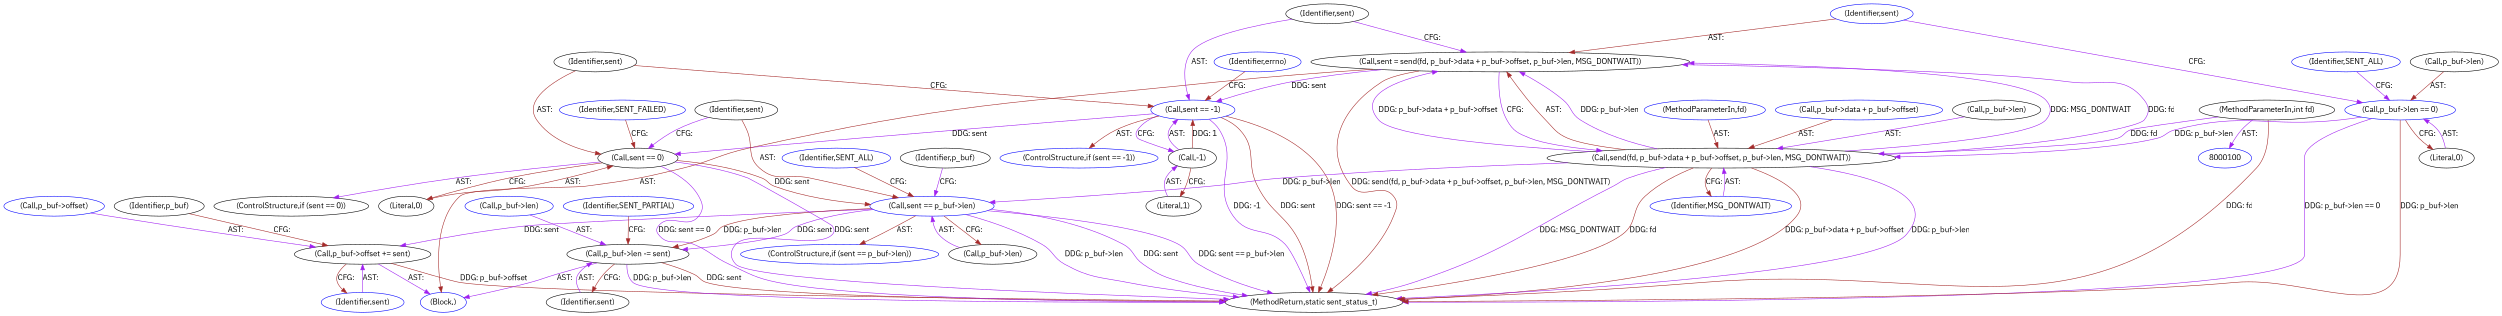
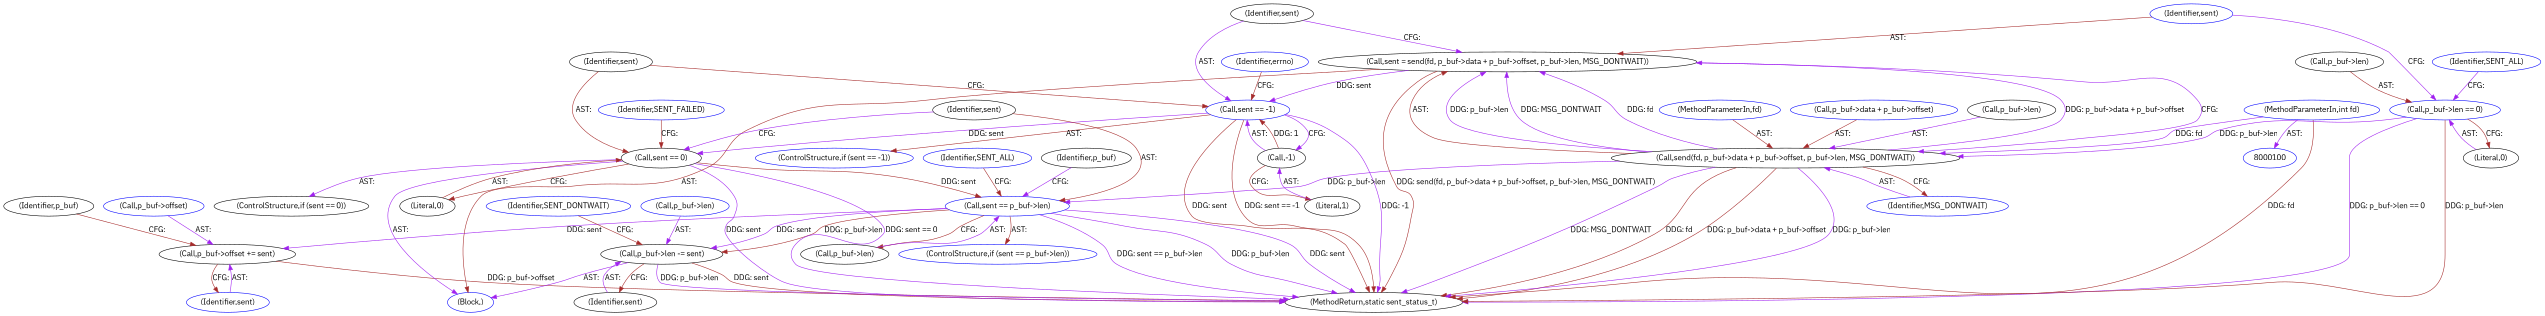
node "(MethodParameterIn,int fd)": color black -> blue
node "(Identifier,SENT_PARTIAL)": label "(Identifier,SENT_PARTIAL)" -> "(Identifier,SENT_DONTWAIT)"
edge "(Call,p_buf->offset += sent)" -> "(Block,)": now "(Call,sent == 0)" -> "(Block,)"
